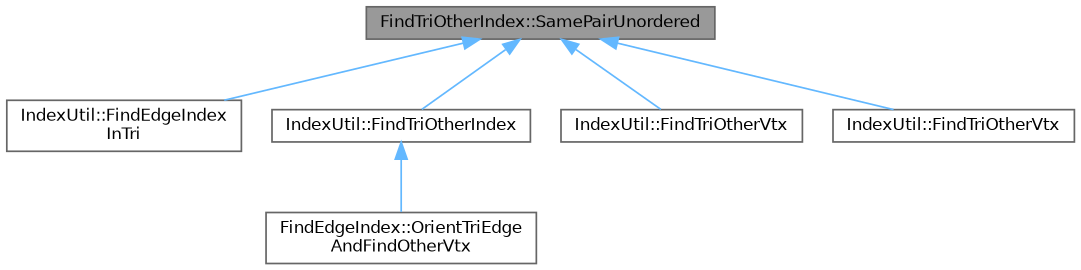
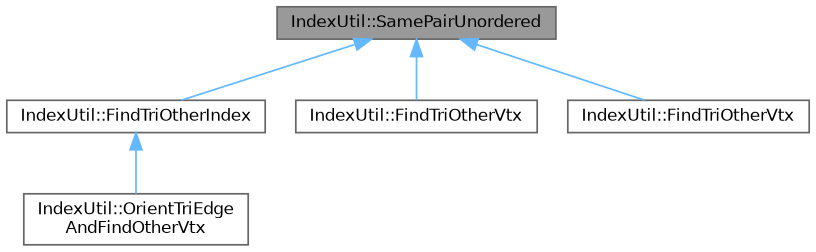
node "FindTriOtherIndex::SamePairUnordered": label "FindTriOtherIndex::SamePairUnordered" -> "IndexUtil::SamePairUnordered"
node "IndexUtil::FindEdgeIndex InTri": removed
node "FindEdgeIndex::OrientTriEdge AndFindOtherVtx": label "FindEdgeIndex::OrientTriEdge AndFindOtherVtx" -> "IndexUtil::OrientTriEdge AndFindOtherVtx"
